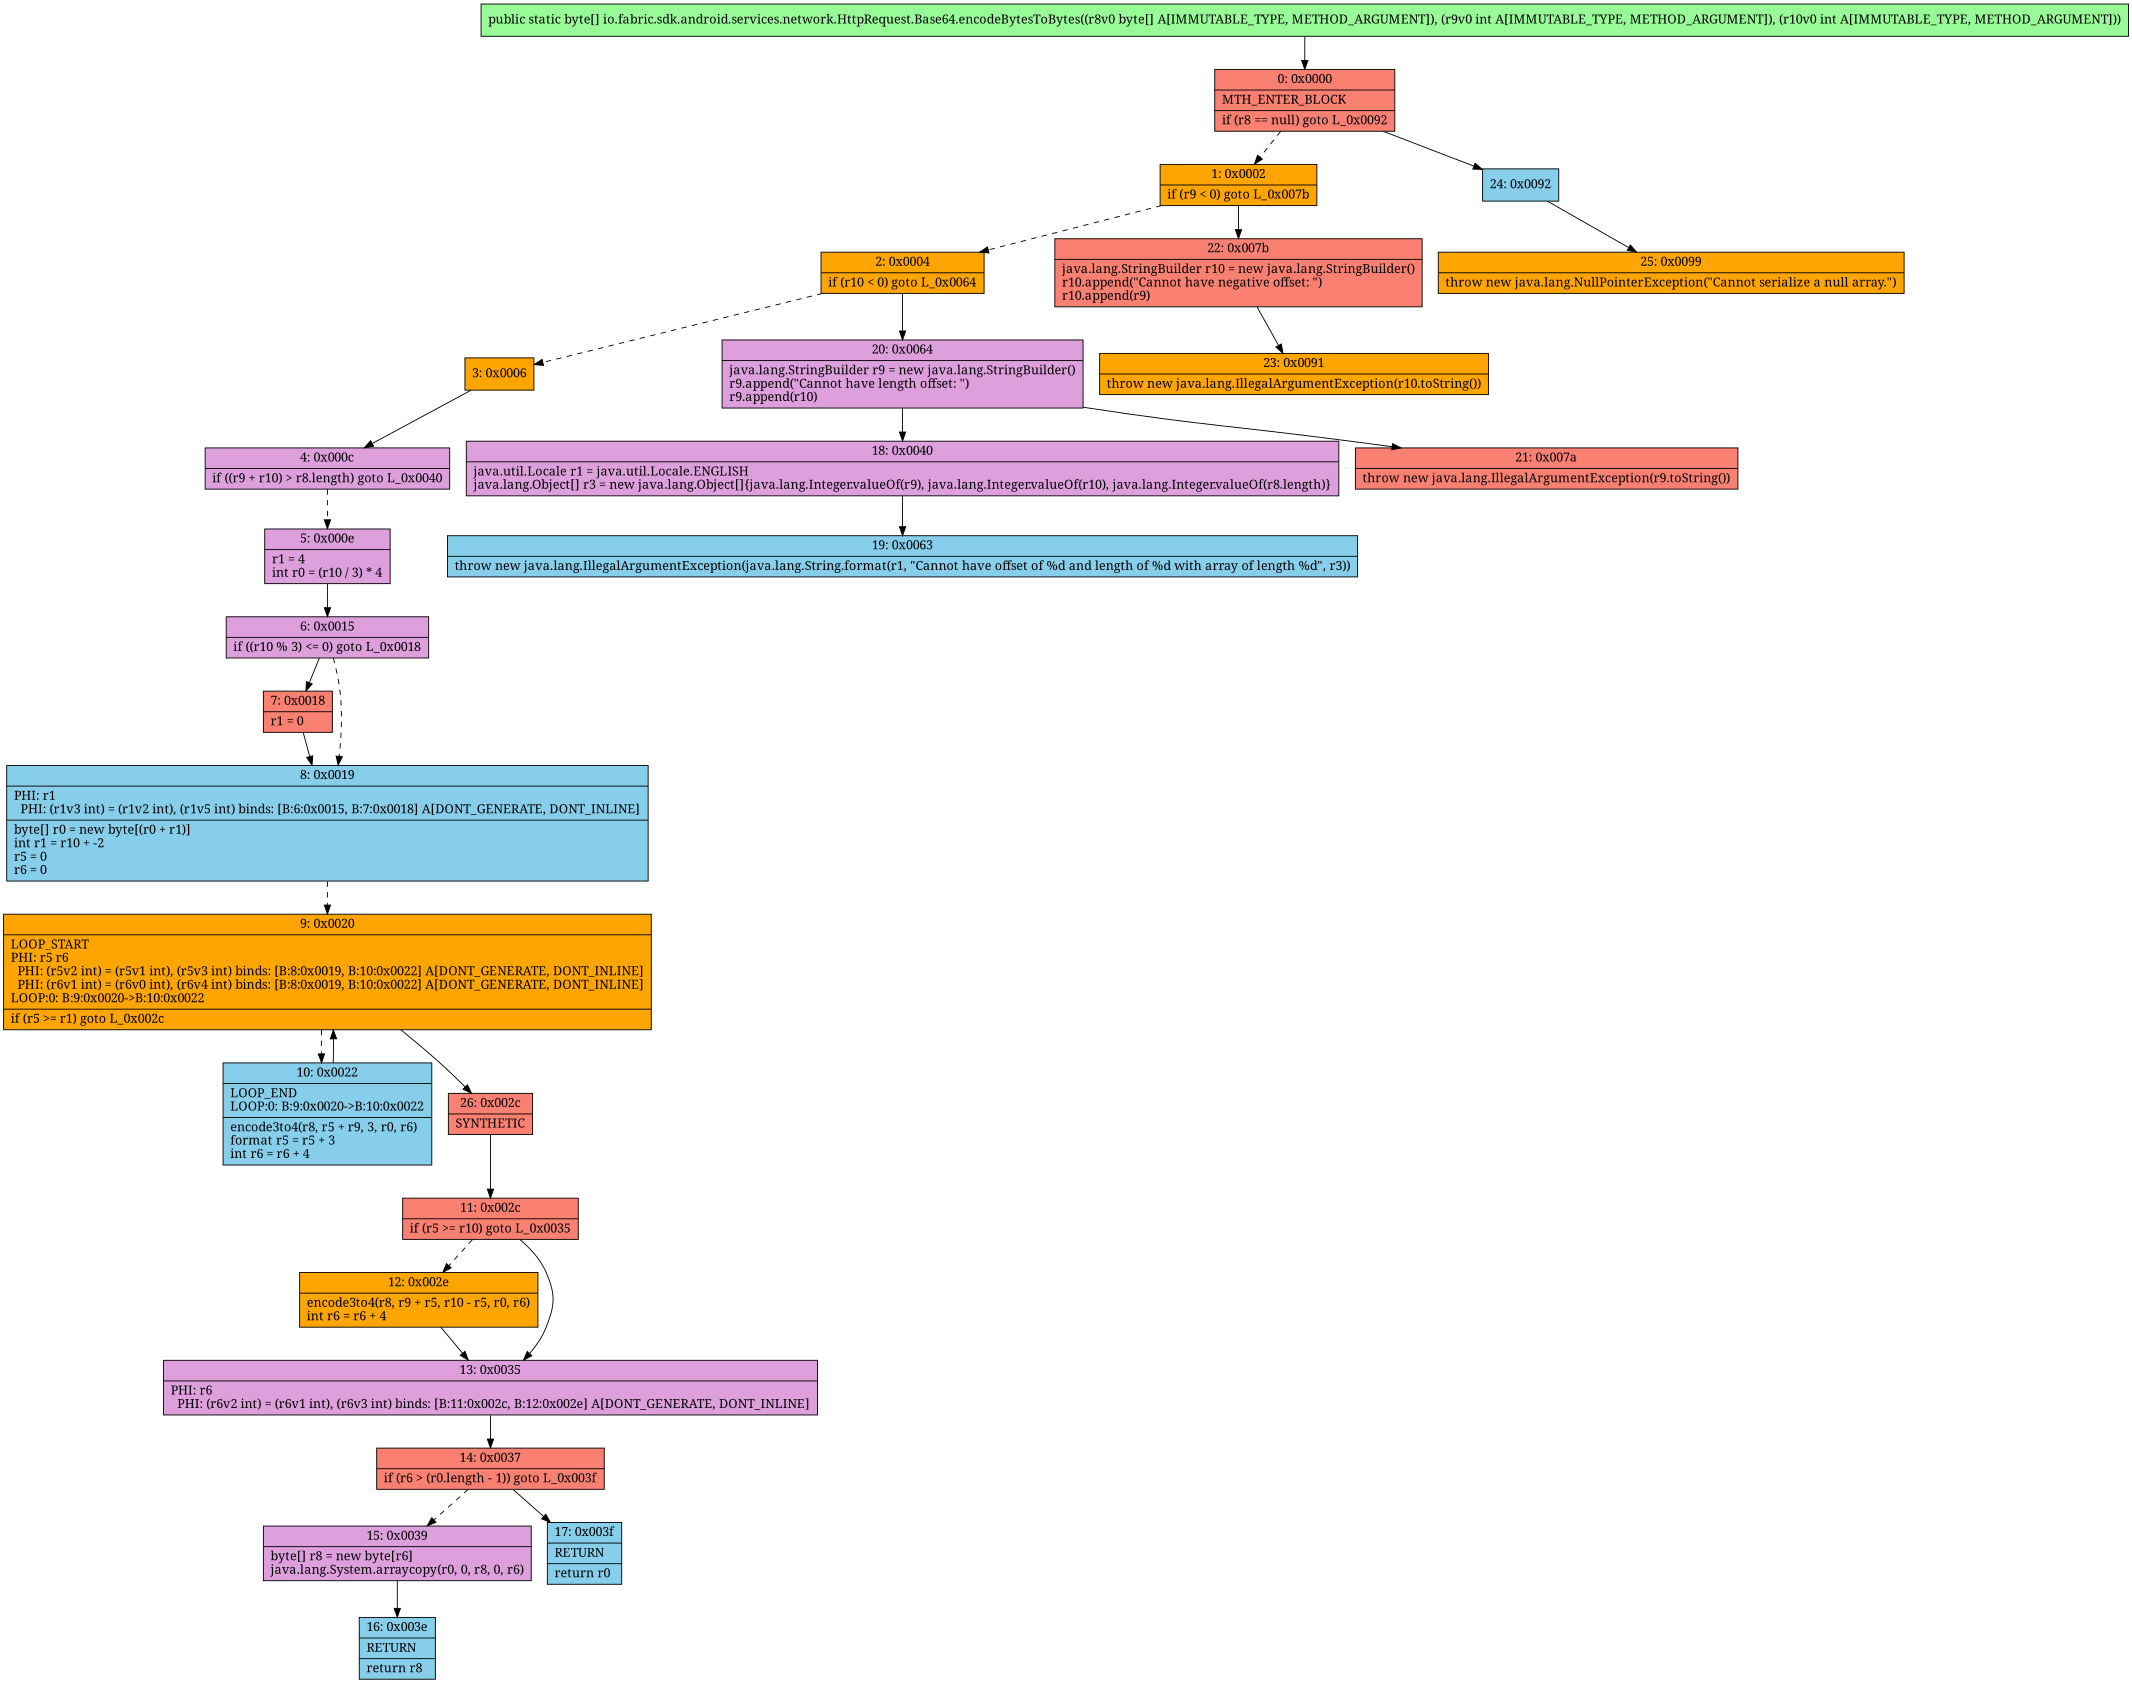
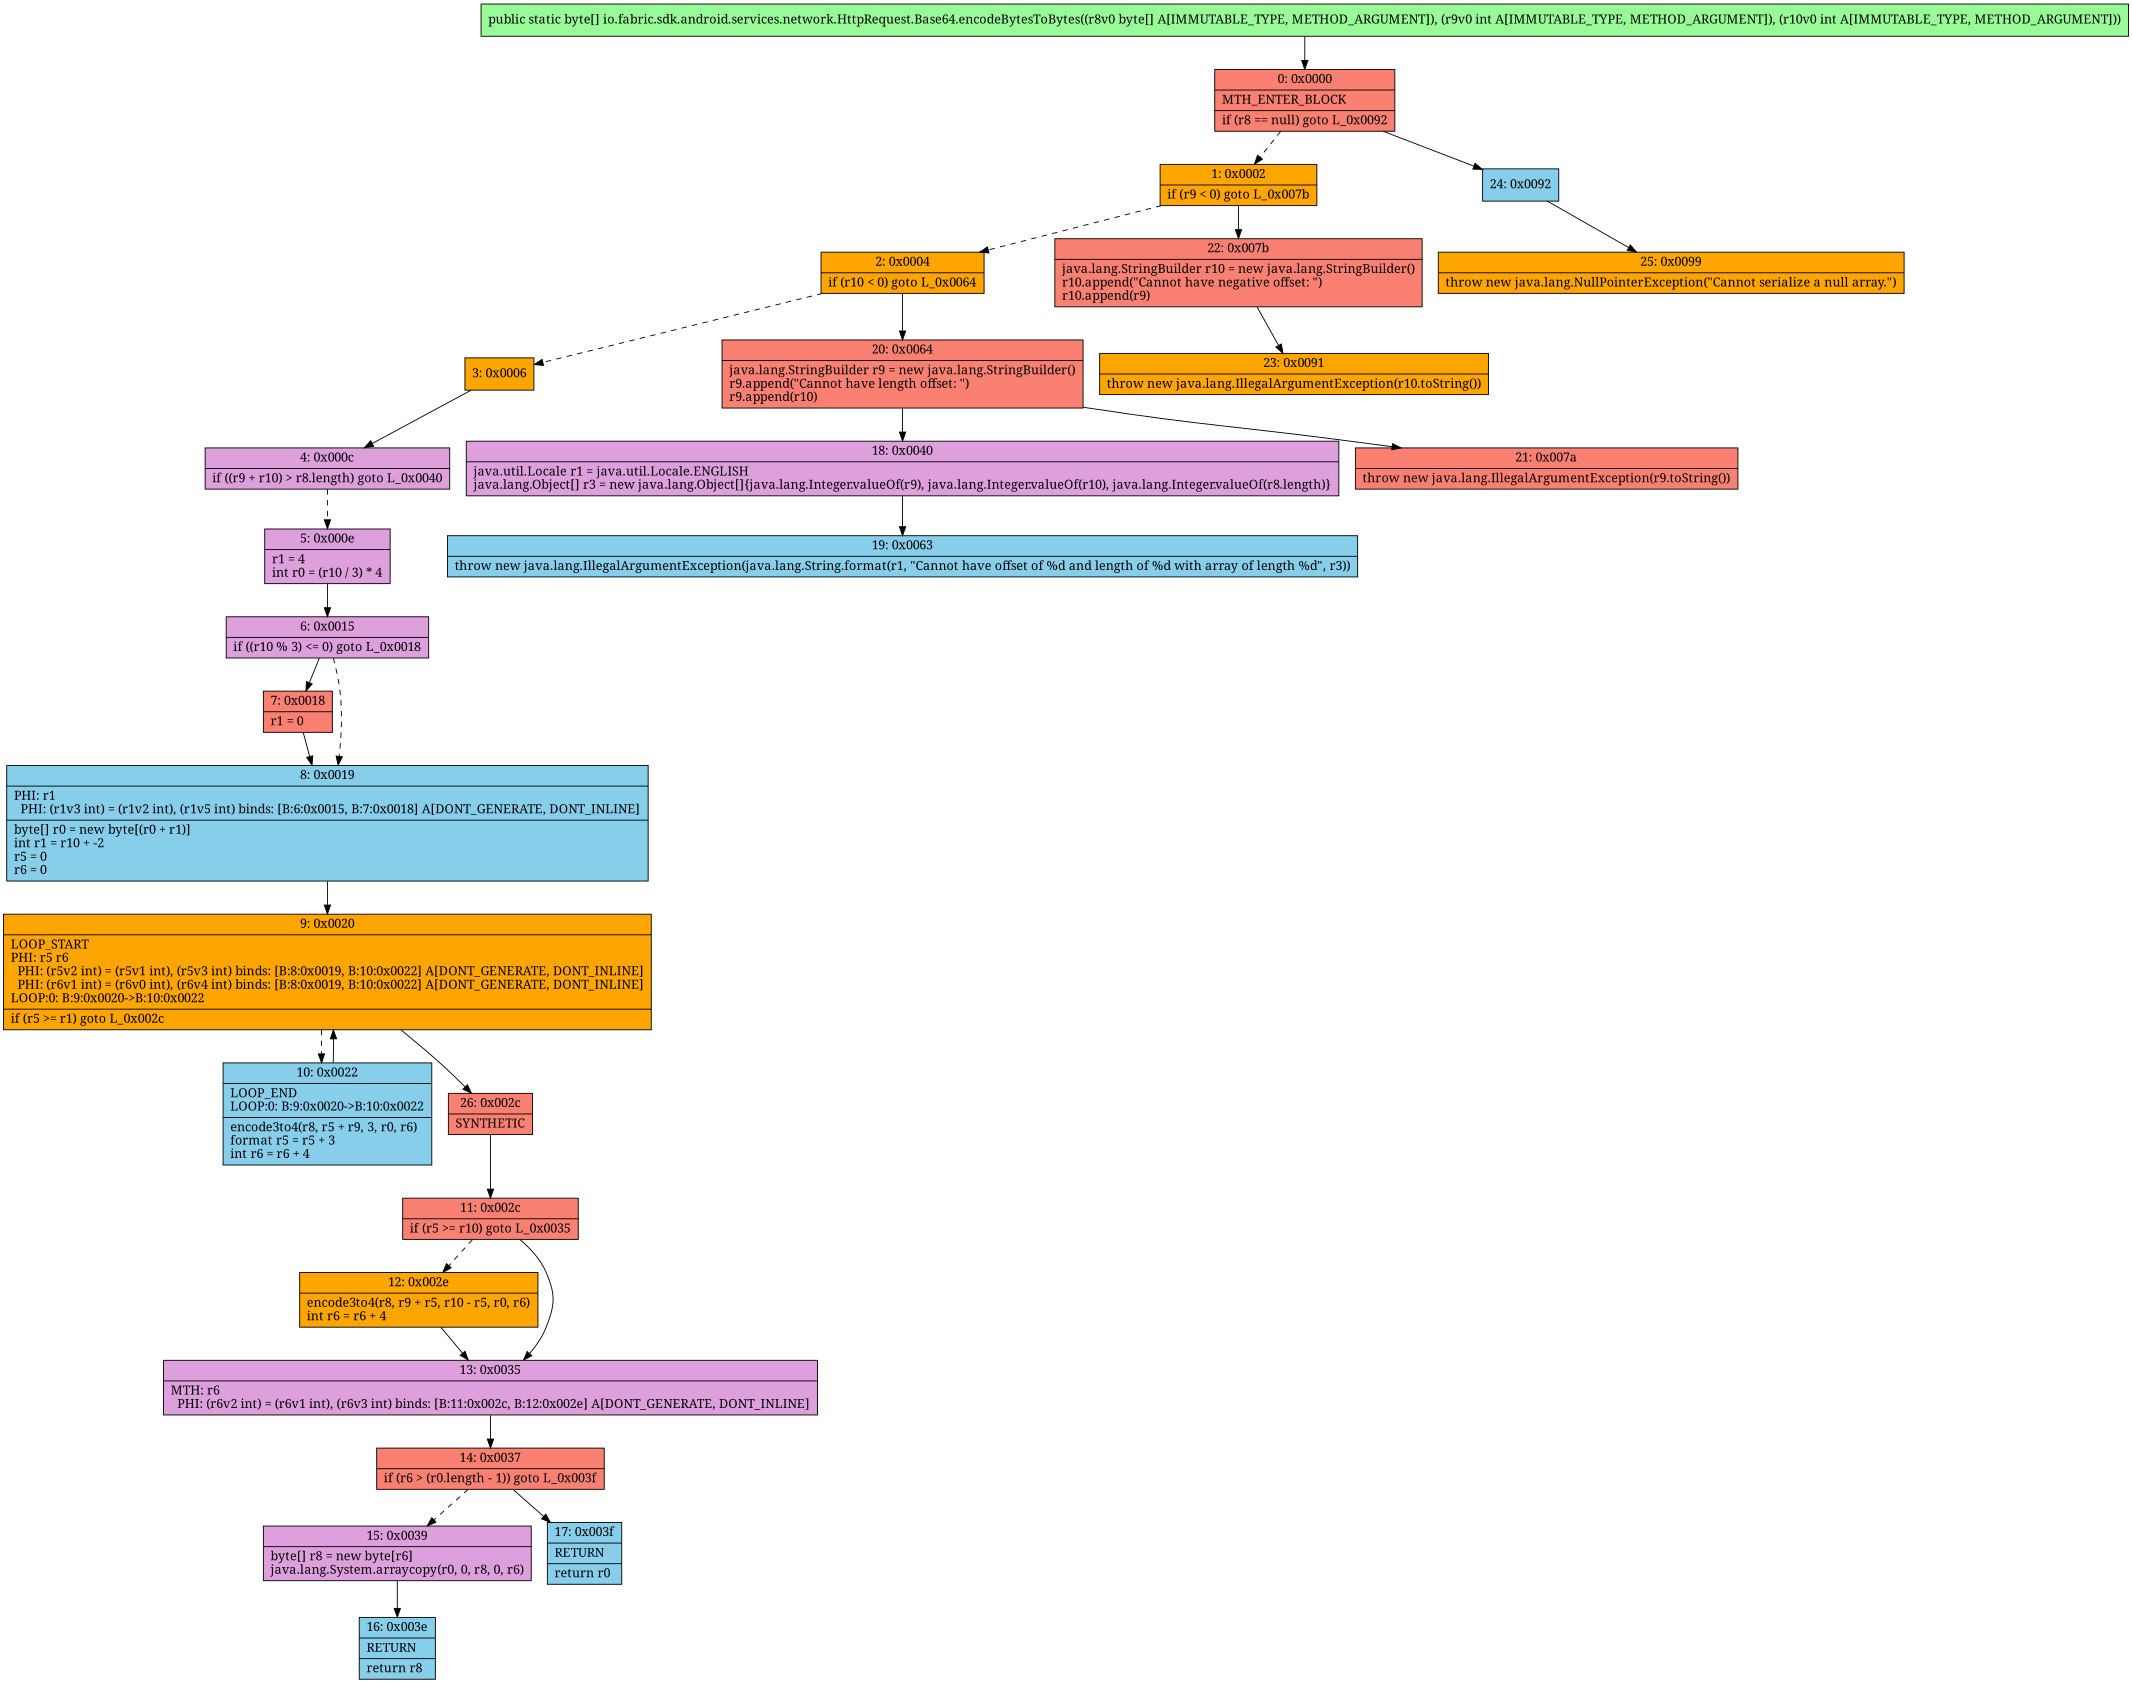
node "20: 0x0064": fillcolor plum -> salmon
edge "8: 0x0019" -> "9: 0x0020": style dashed -> solid
node "13: 0x0035": text "PHI: r6" -> "MTH: r6"
